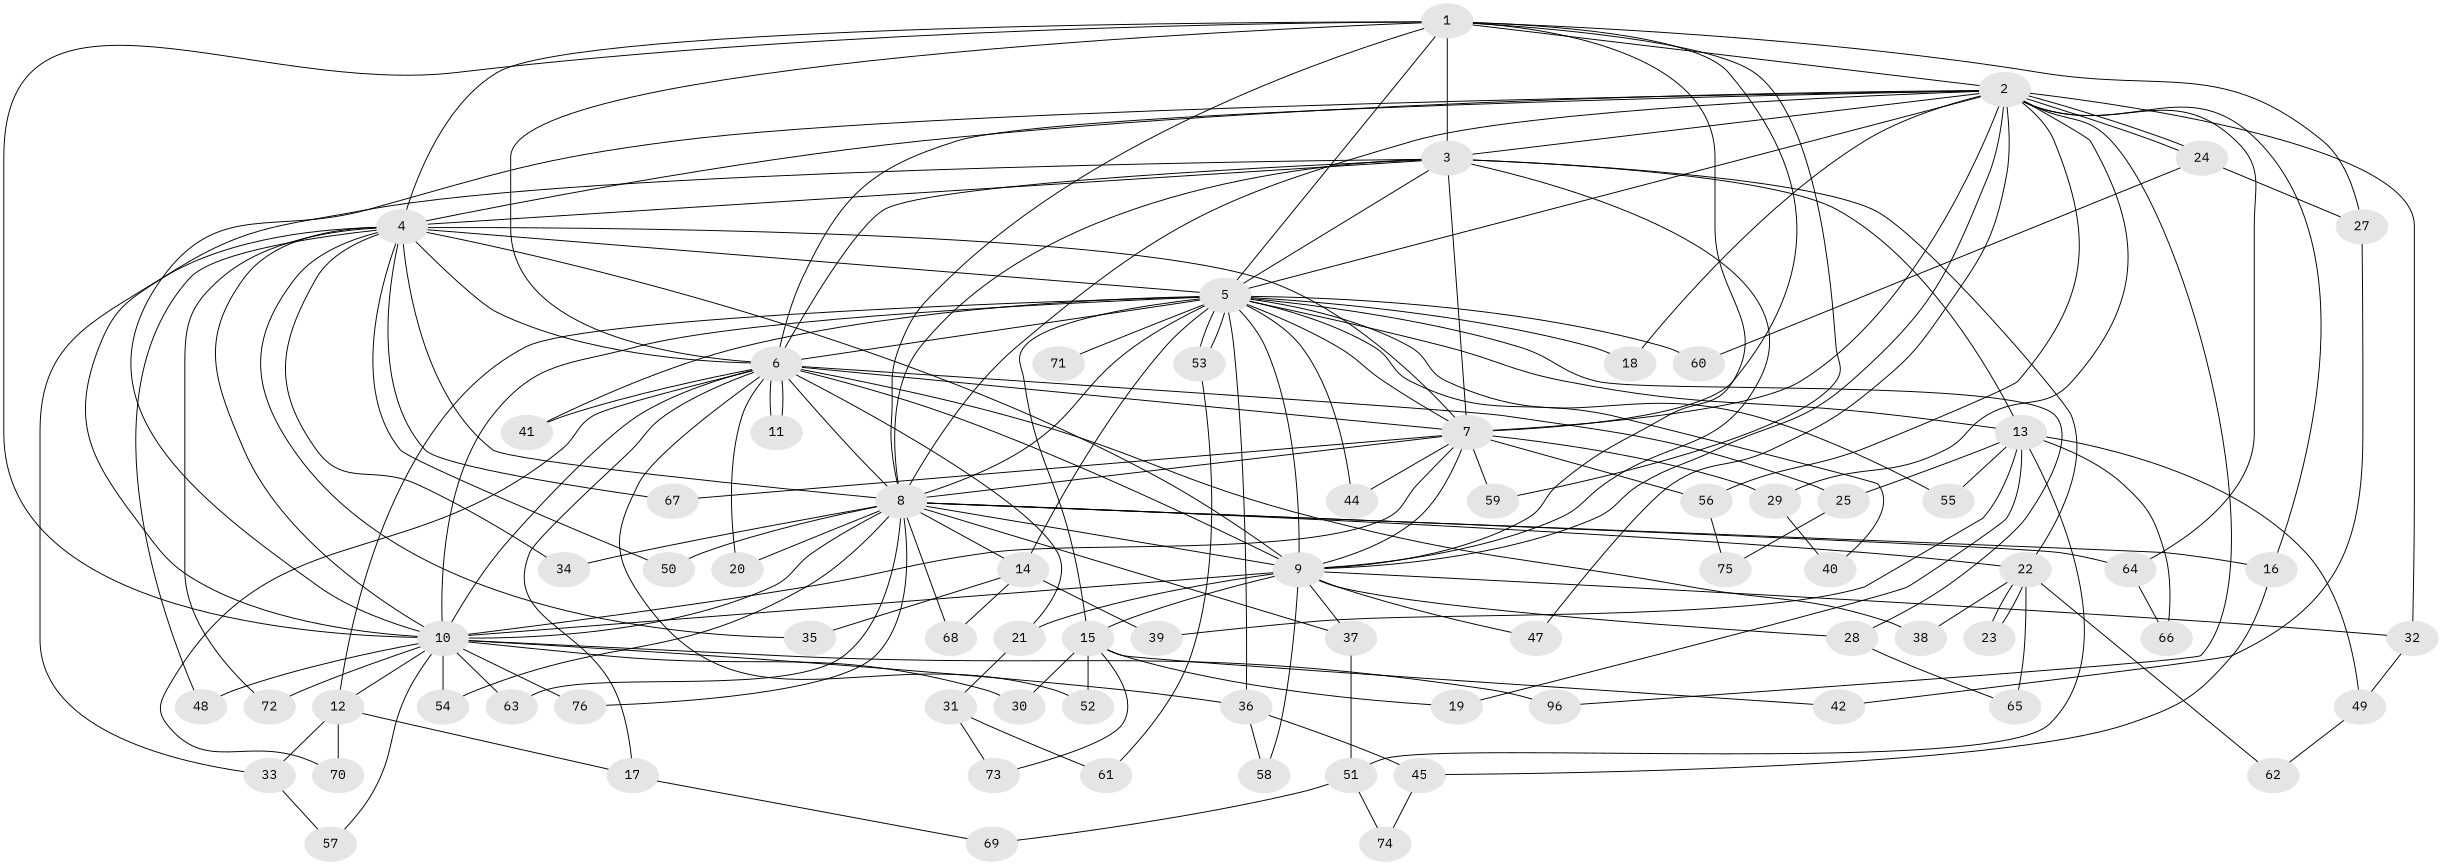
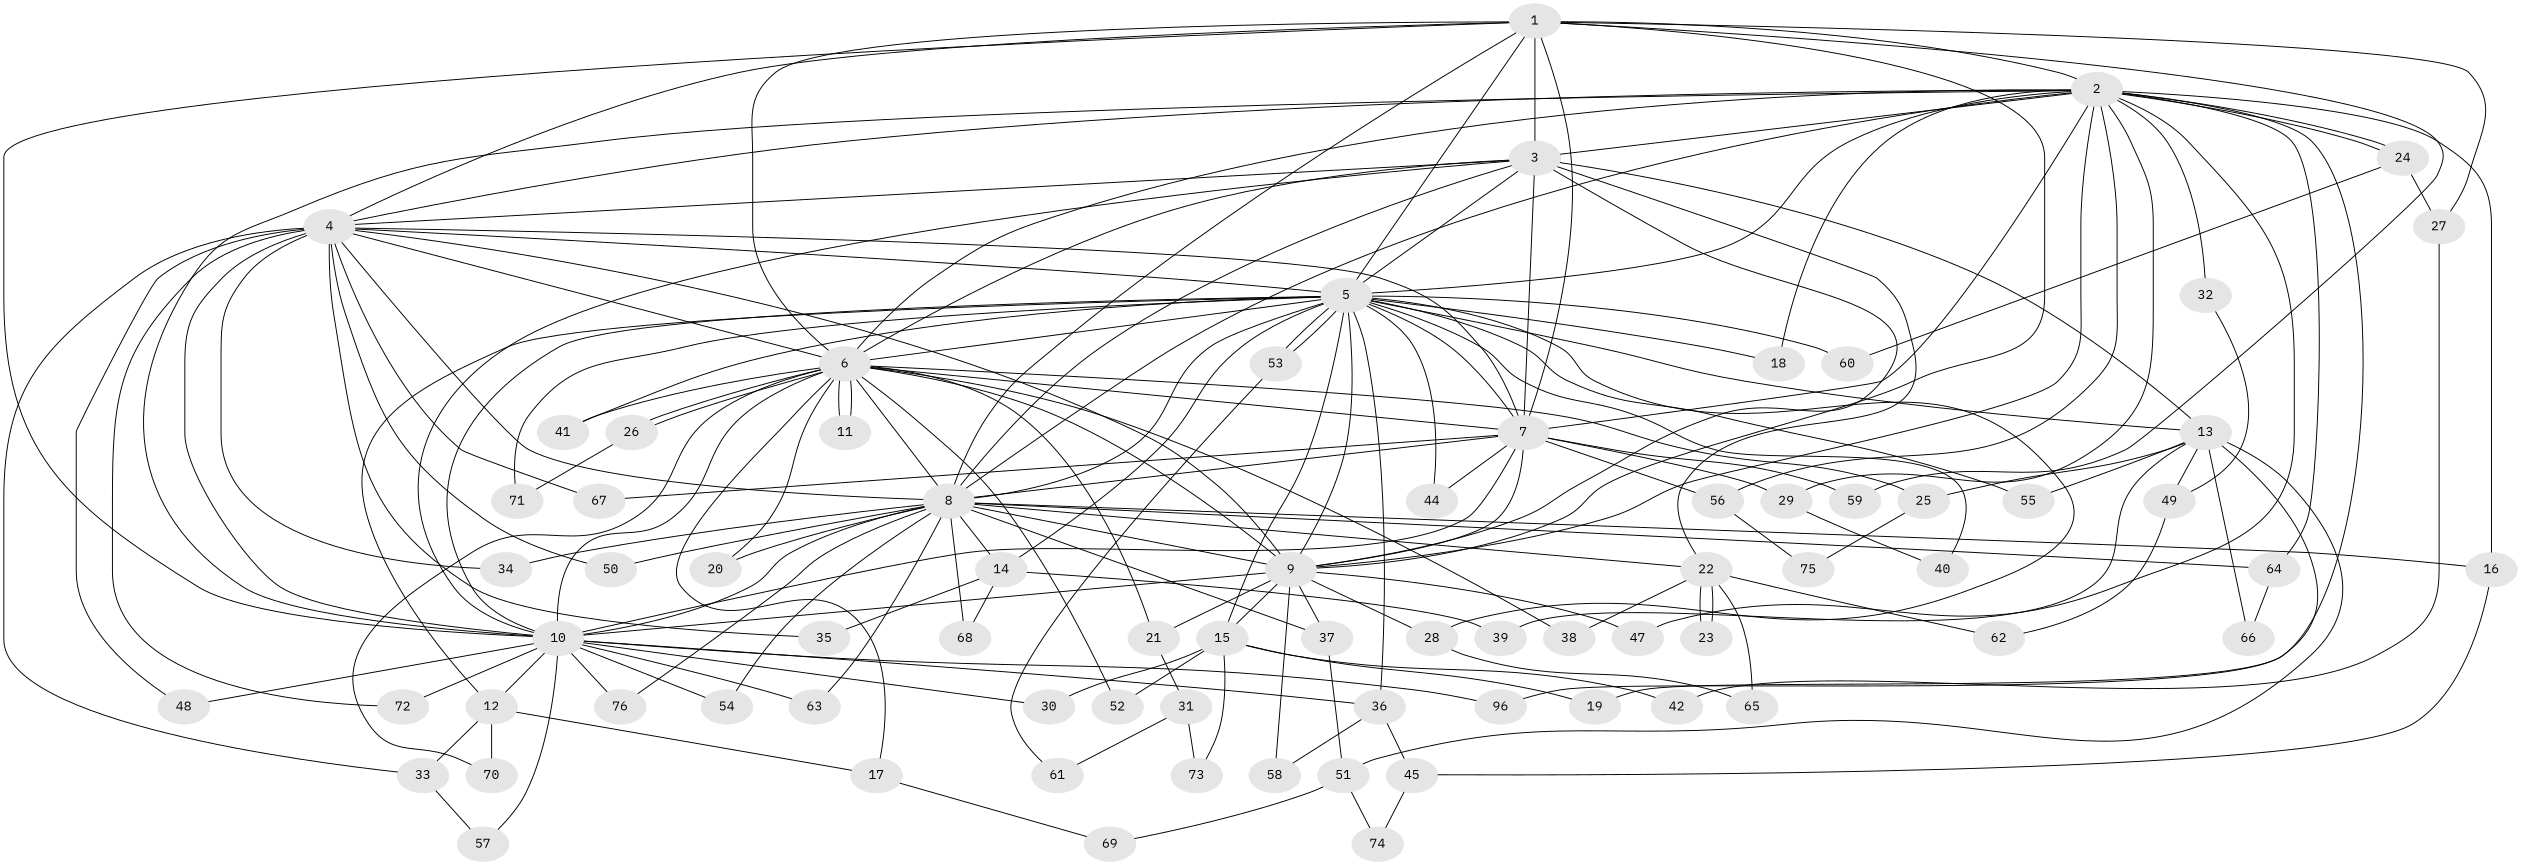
node "26": added
edge "9" -- "32": removed
